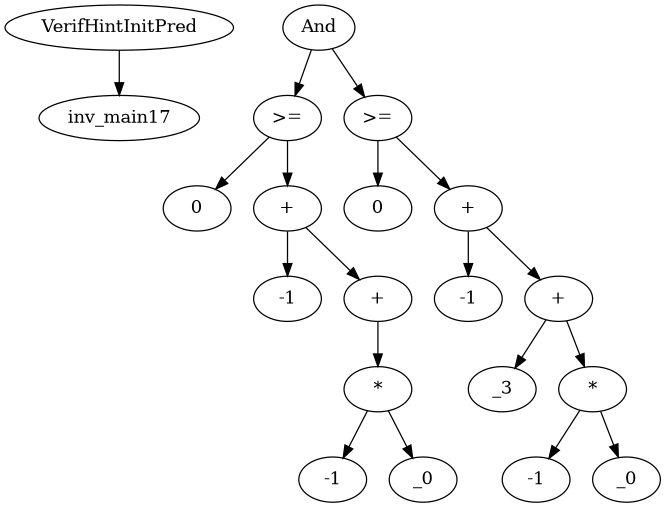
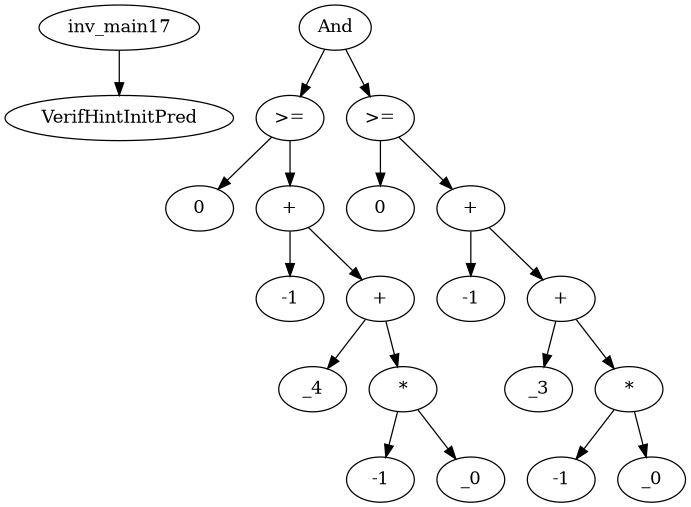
edge "VerifHintInitPred" -> "inv_main17": reversed
node "_4": added
